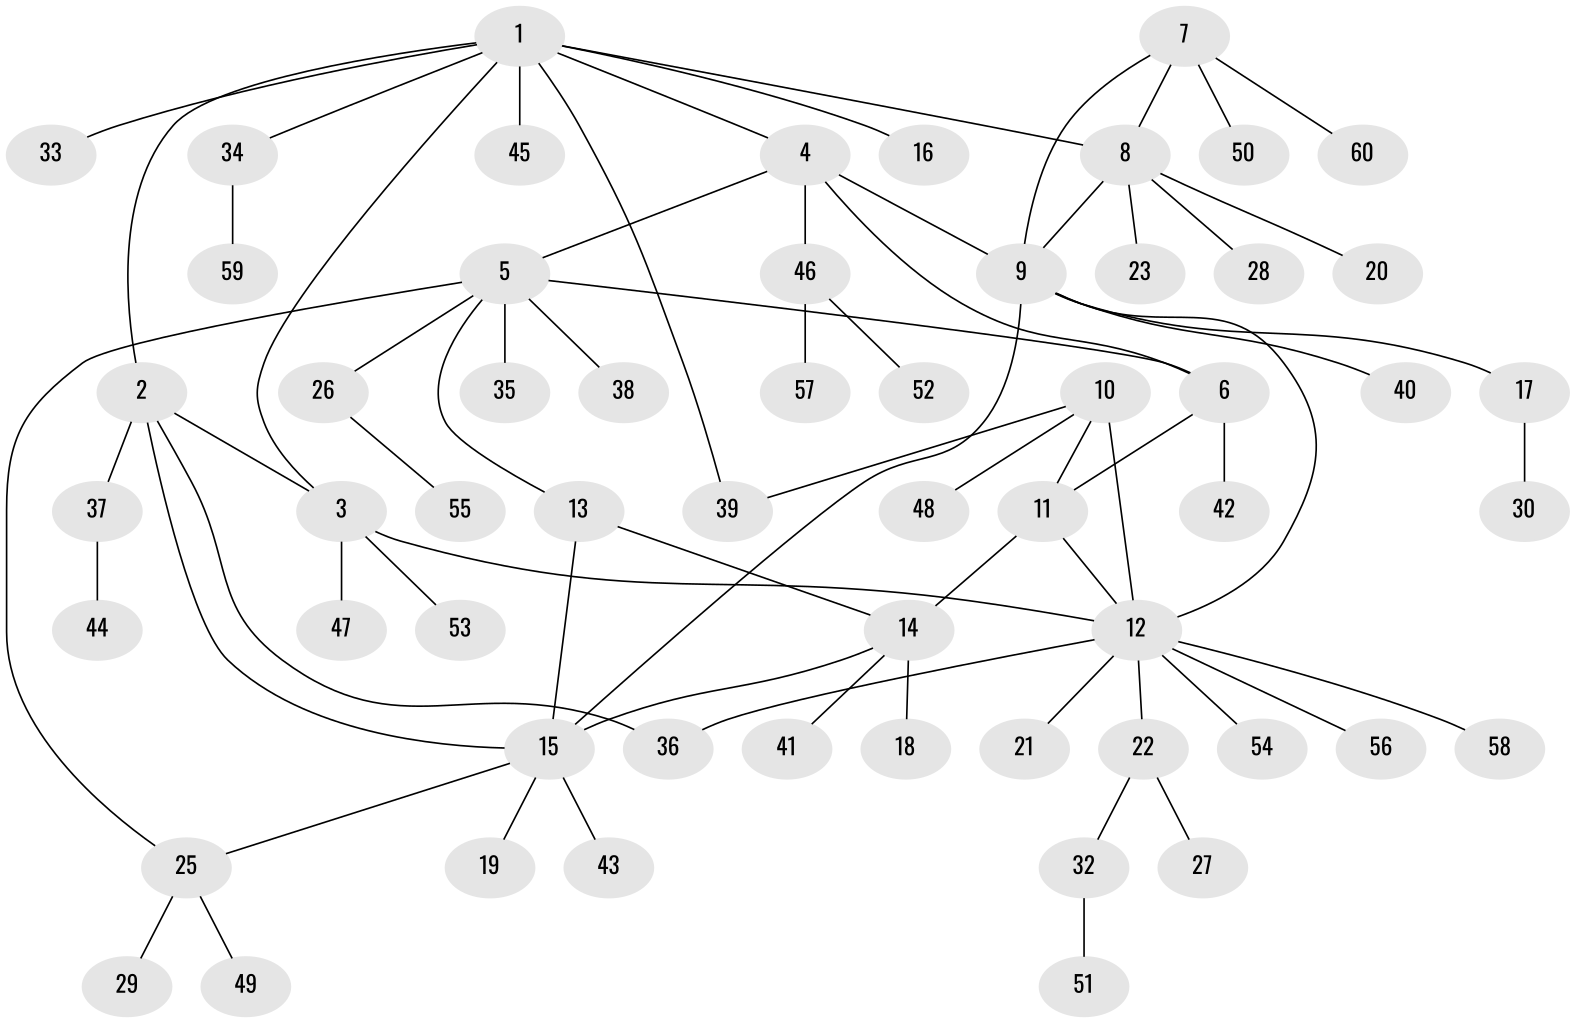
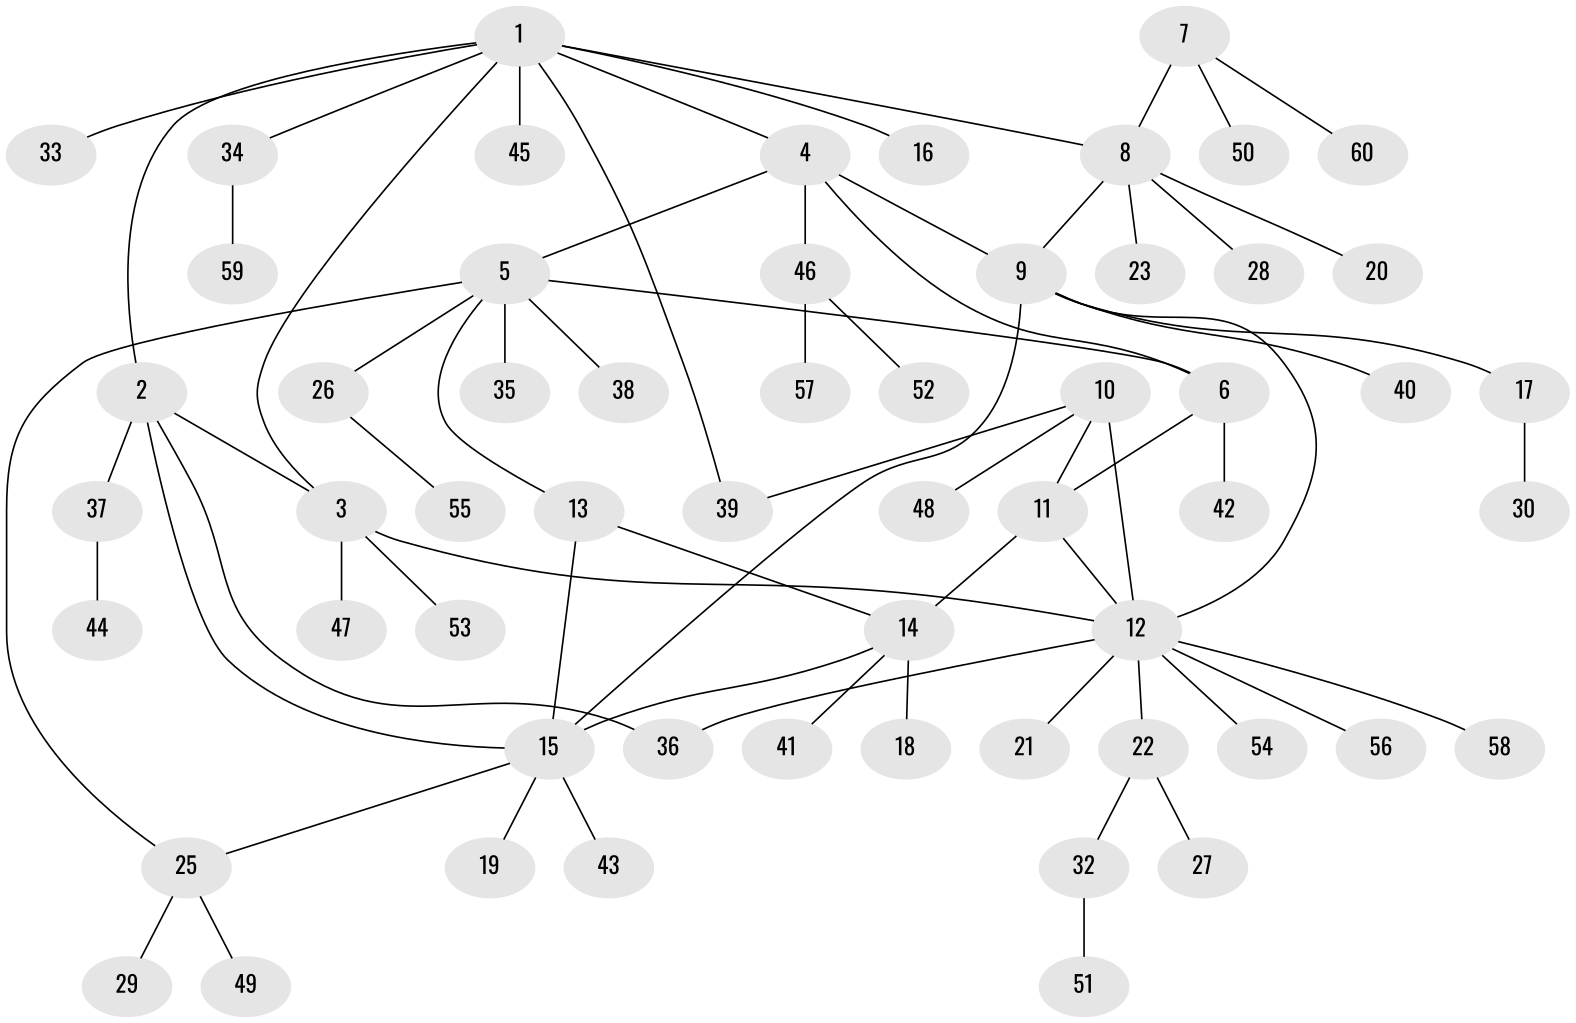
edge "7" -- "9": removed
